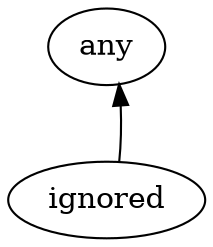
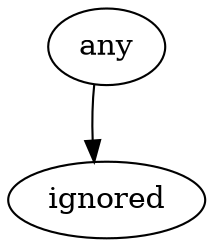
edge "ignored" -> "any": reversed
